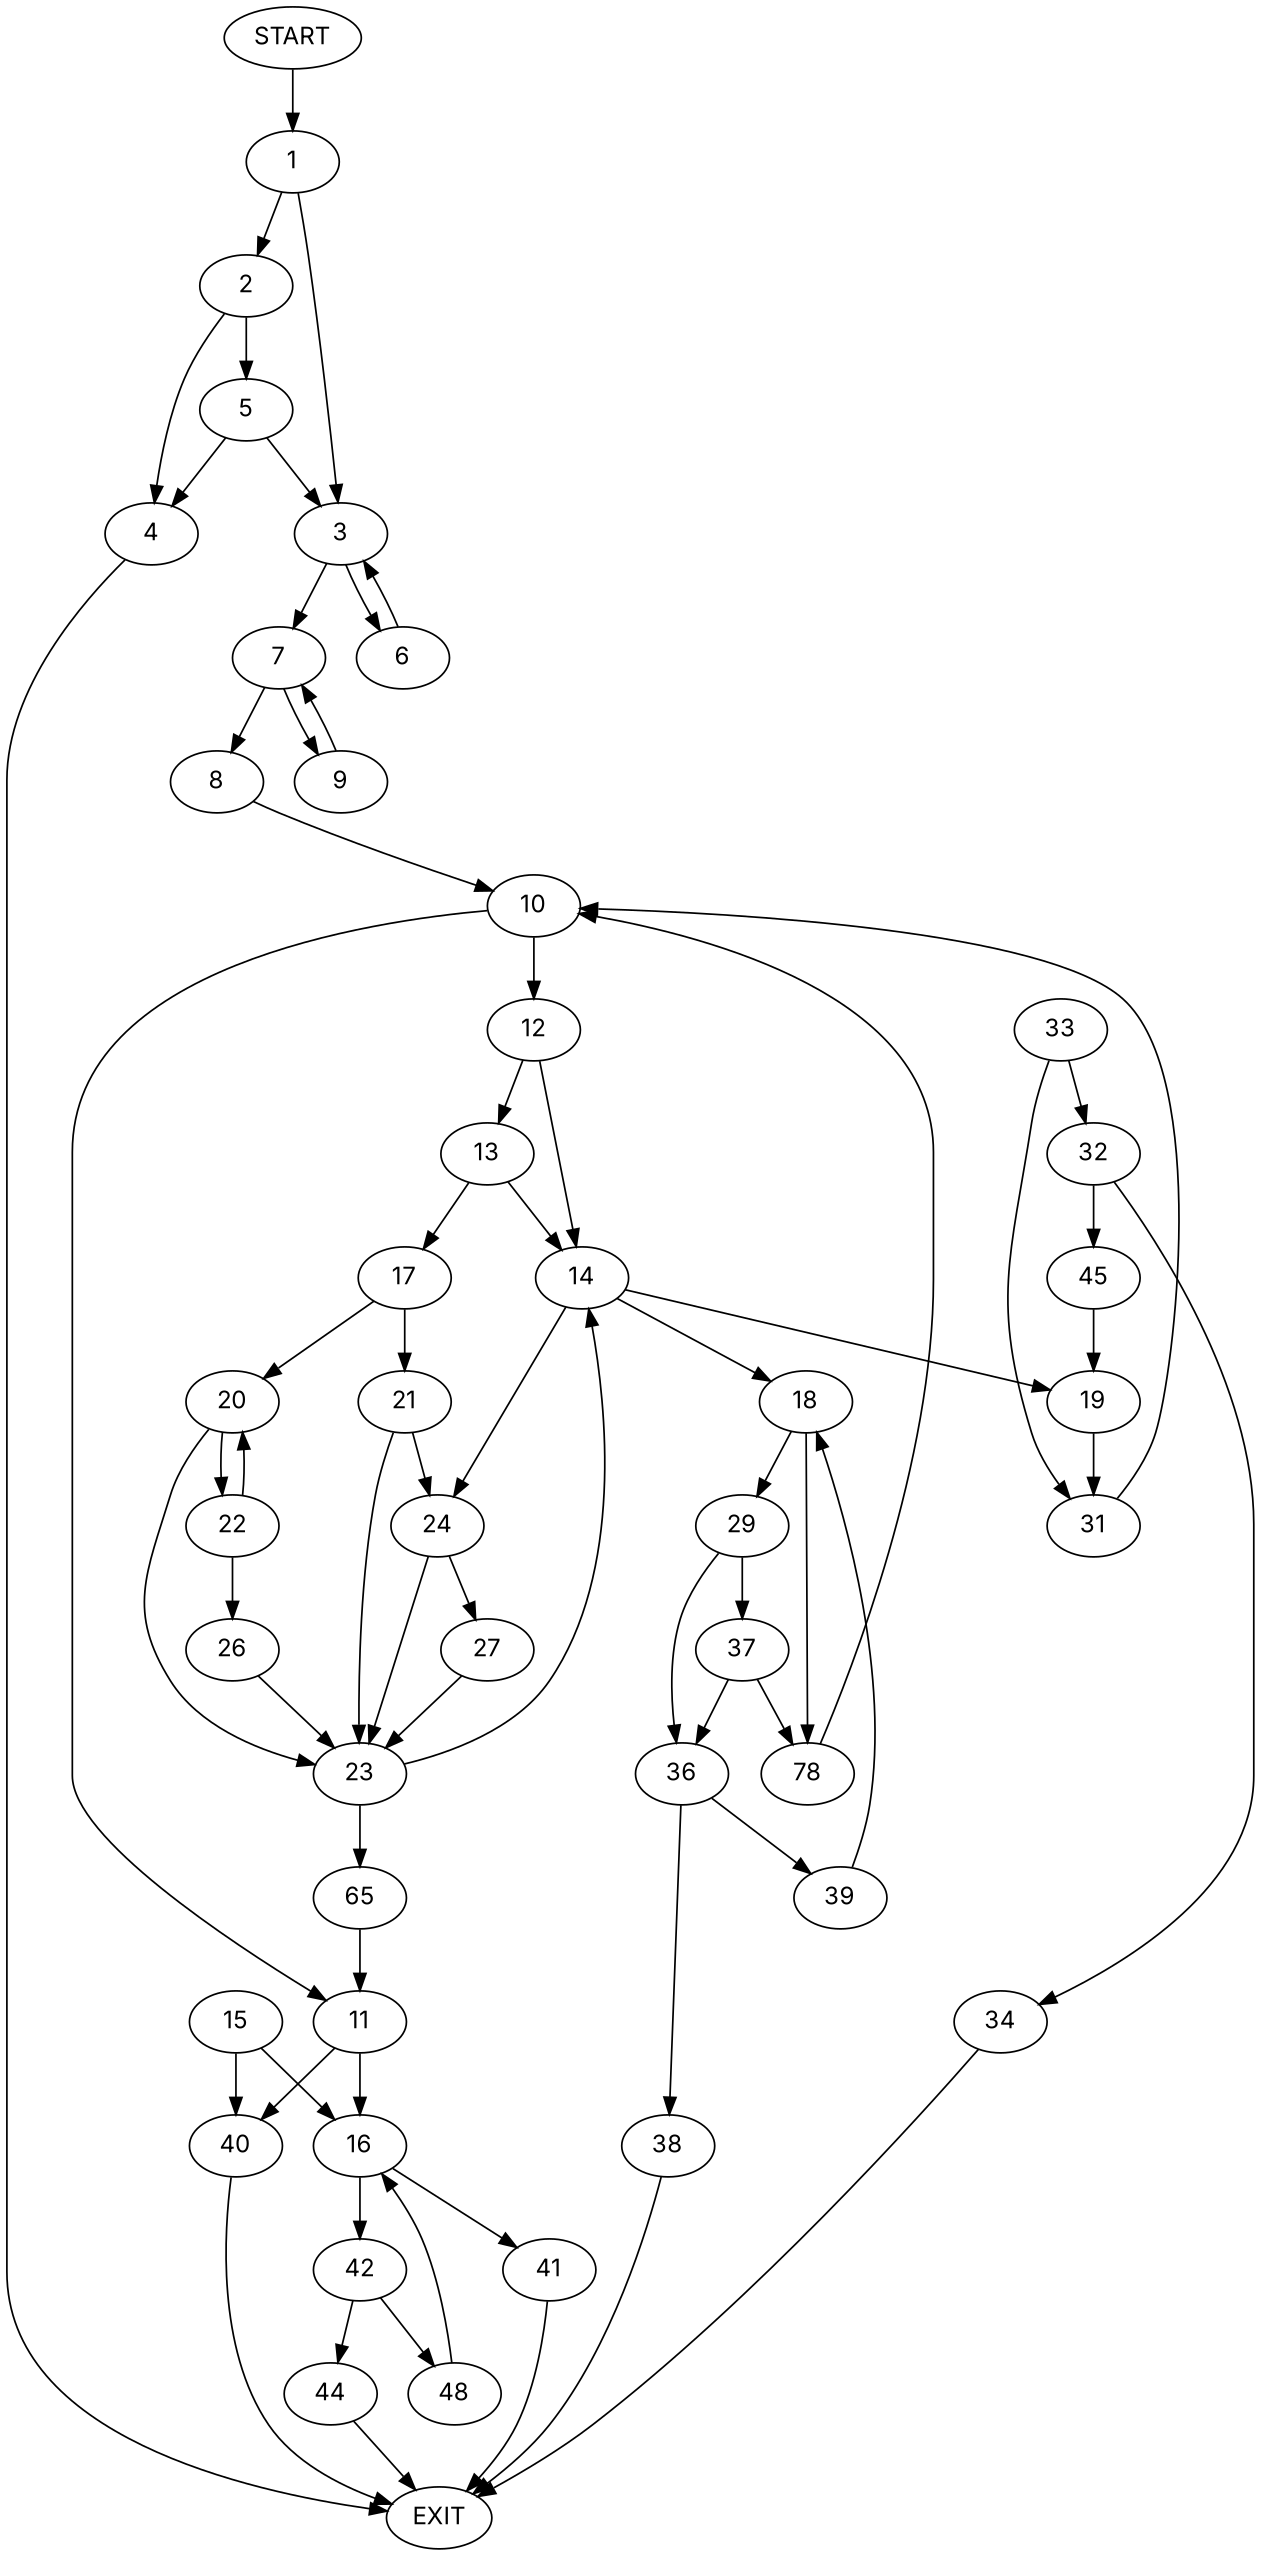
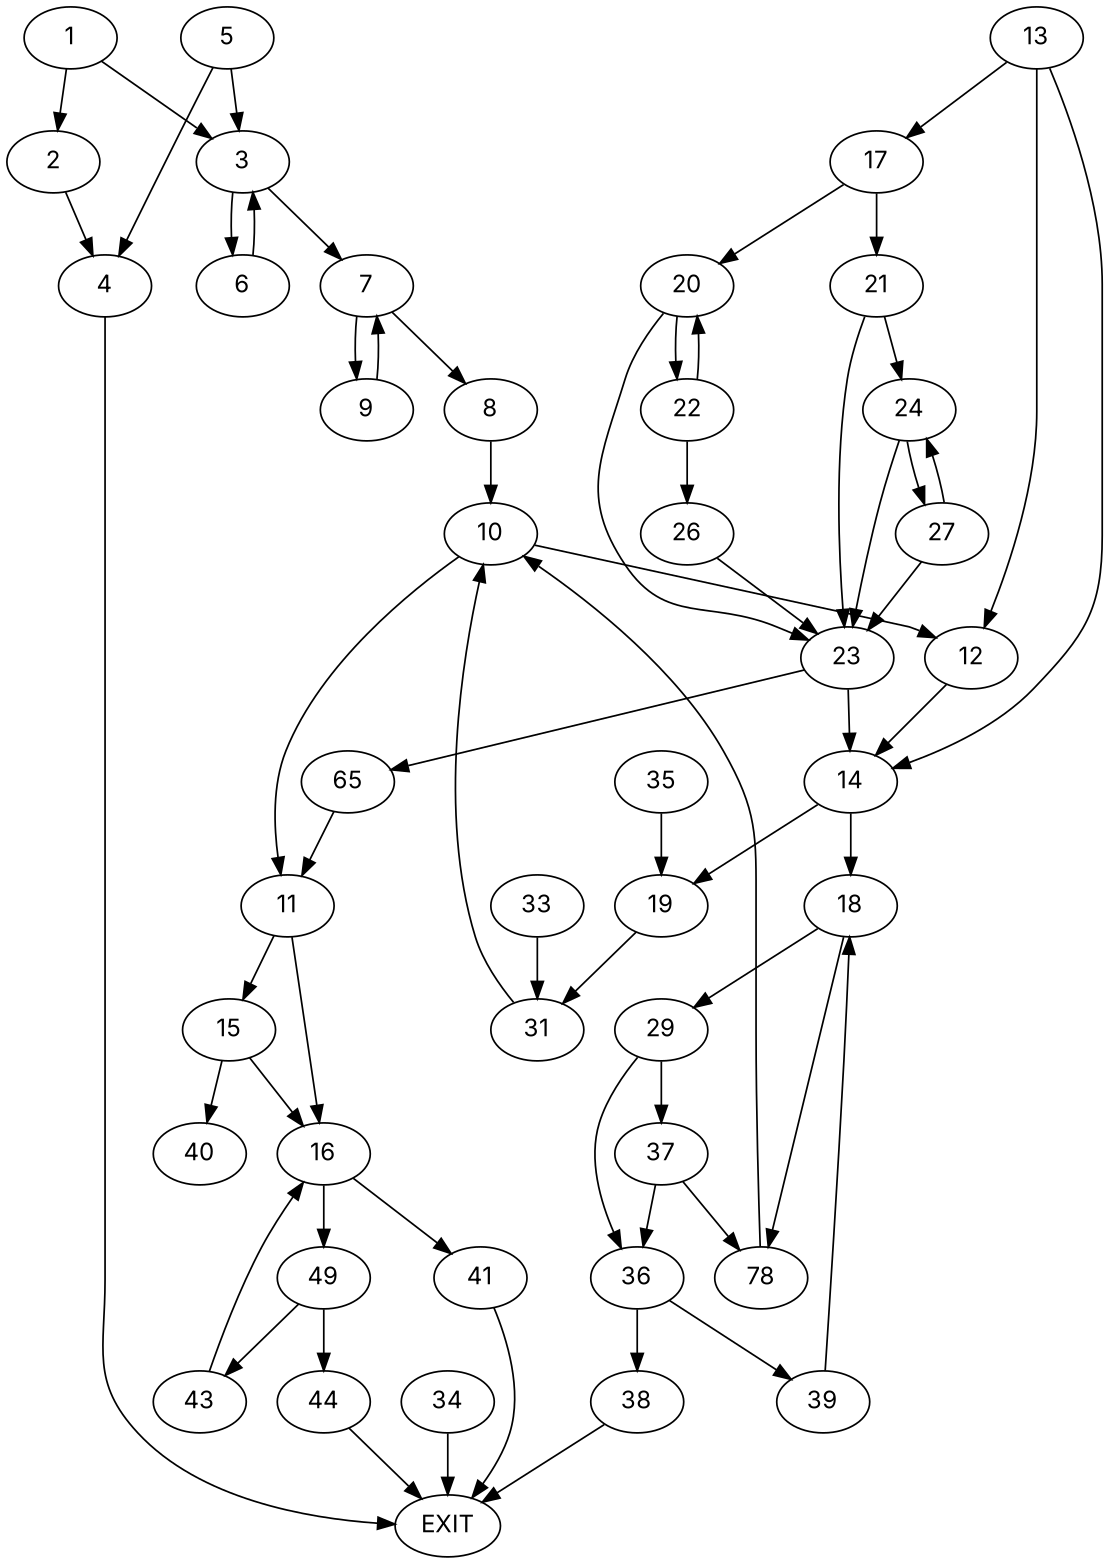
node "START": removed
edge "2" -> "5": removed
edge "12" -> "13": reversed
node "32": removed
node "45": label "45" -> "35"
edge "14" -> "24": now "27" -> "24"
edge "11" -> "40": now "11" -> "15"
node "42": label "42" -> "49"
edge "40" -> "EXIT": removed
node "48": label "48" -> "43"
